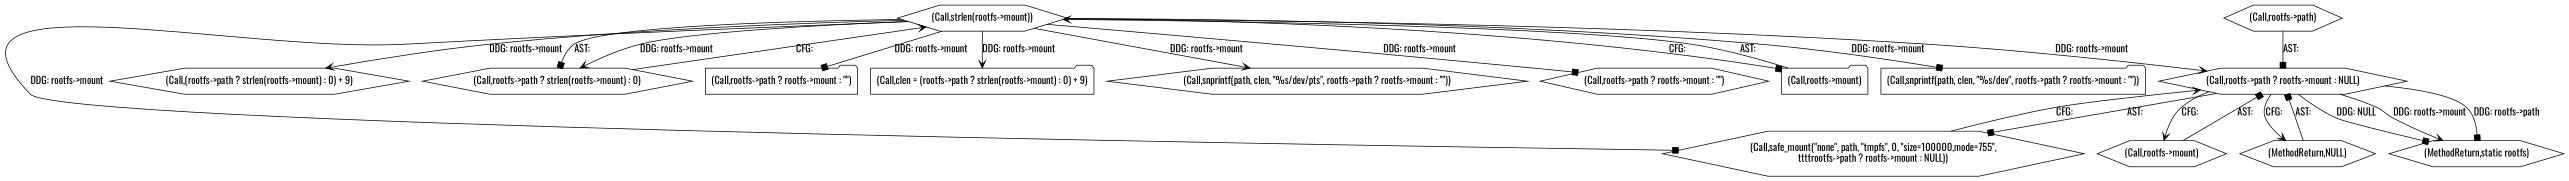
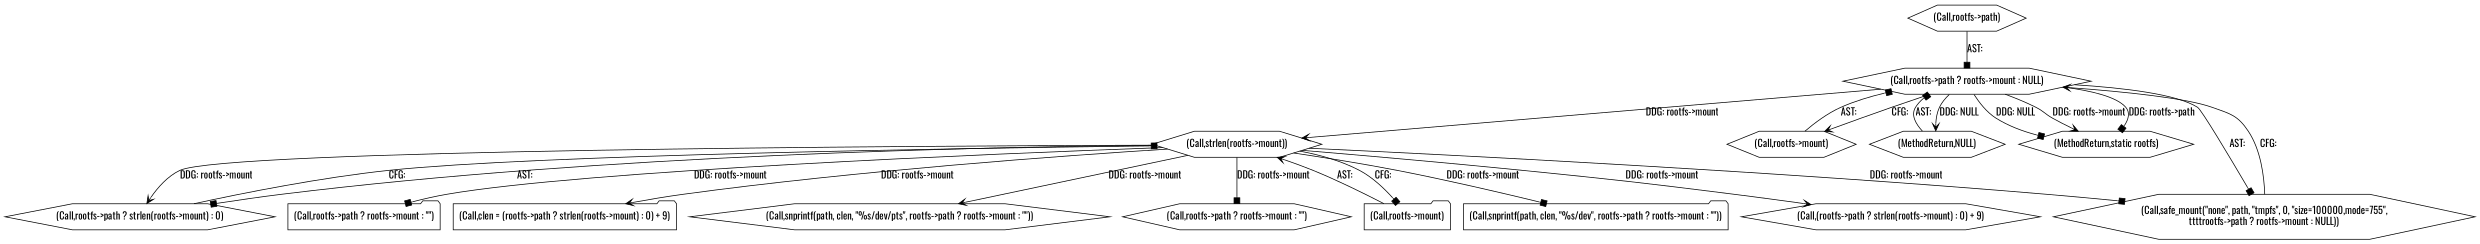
edge "(Call,strlen(rootfs->mount))" -> "(Call,rootfs->path ? rootfs->mount : NULL)": reversed
edge "(Call,rootfs->path ? strlen(rootfs->mount) : 0)" -> "(Call,strlen(rootfs->mount))": arrowhead vee -> box
edge "(Call,rootfs->path ? rootfs->mount : NULL)" -> "(MethodReturn,NULL)": label "CFG: " -> "DDG: NULL"
